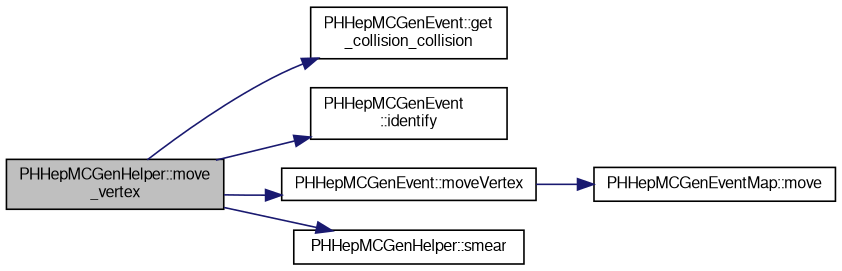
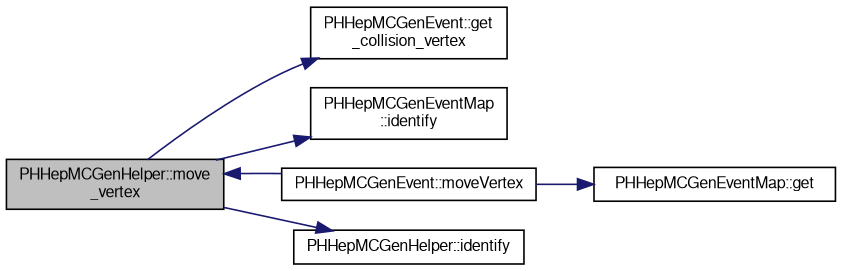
node "PHHepMCGenEvent::get _collision_collision": label "PHHepMCGenEvent::get _collision_collision" -> "PHHepMCGenEvent::get _collision_vertex"
node "PHHepMCGenEvent ::identify": label "PHHepMCGenEvent ::identify" -> "PHHepMCGenEventMap ::identify"
node "PHHepMCGenEventMap::move": label "PHHepMCGenEventMap::move" -> "PHHepMCGenEventMap::get"
edge "PHHepMCGenHelper::move _vertex" -> "PHHepMCGenEvent::moveVertex": reversed
node "PHHepMCGenHelper::smear": label "PHHepMCGenHelper::smear" -> "PHHepMCGenHelper::identify"
